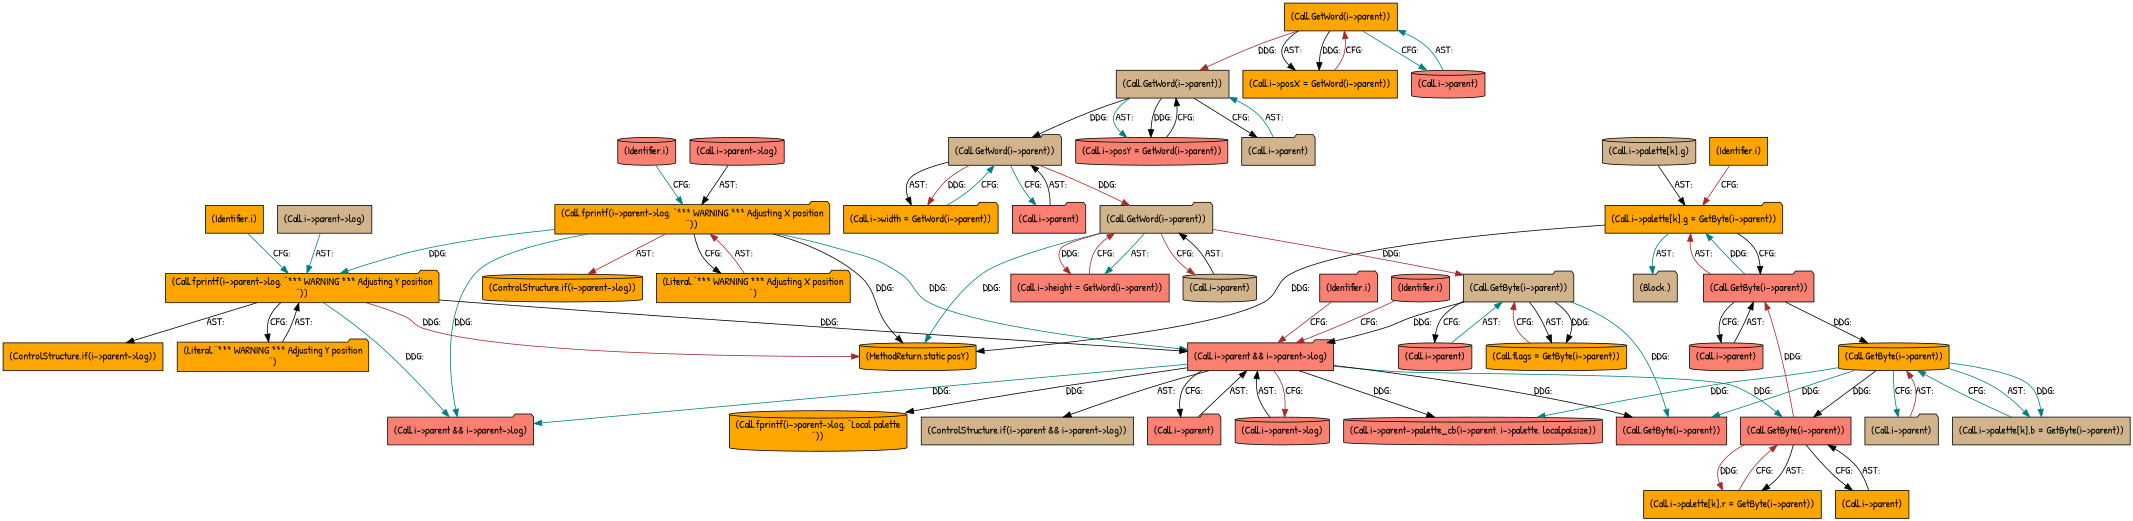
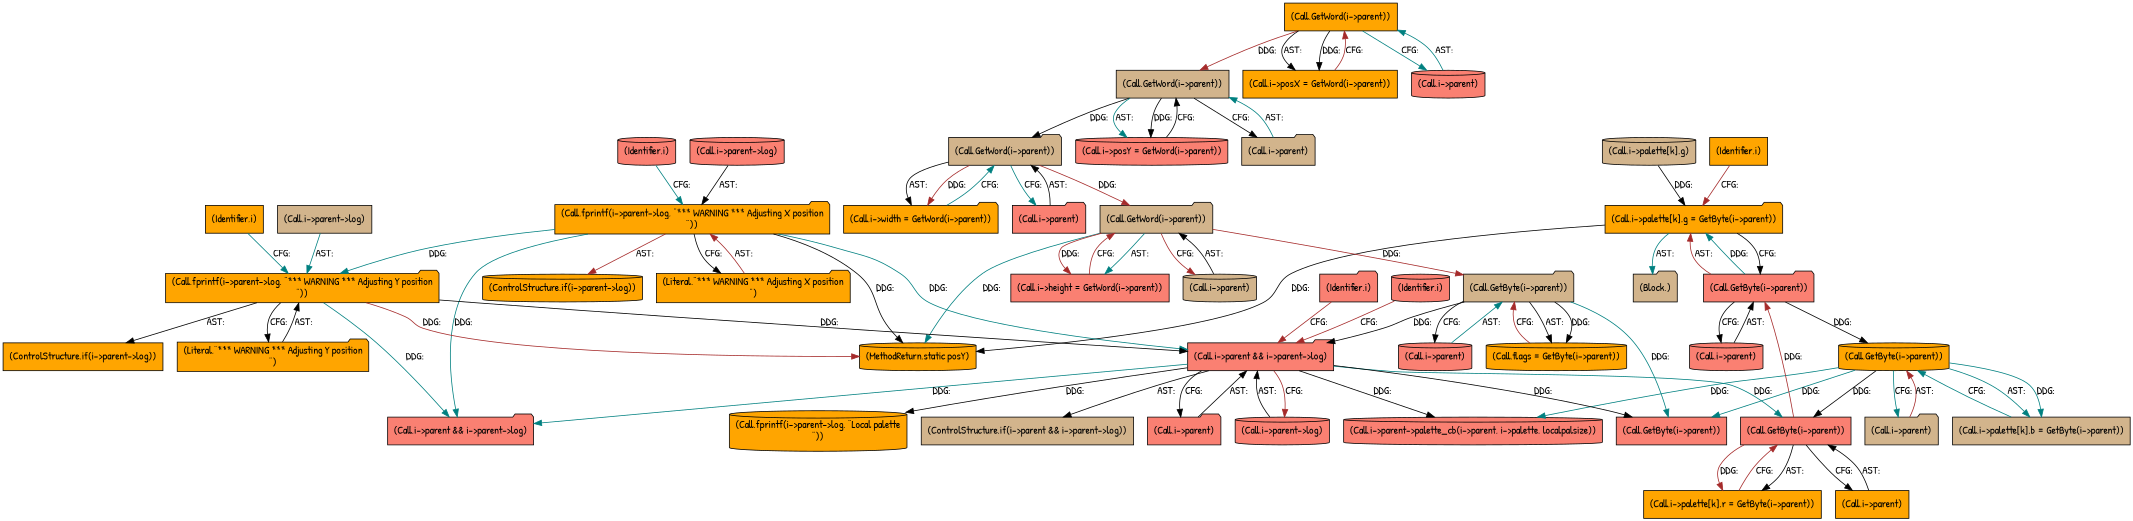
edge "(Call,i->palette[k].g)" -> "(Call,i->palette[k].g = GetByte(i->parent))": label "AST: " -> "DDG: "
